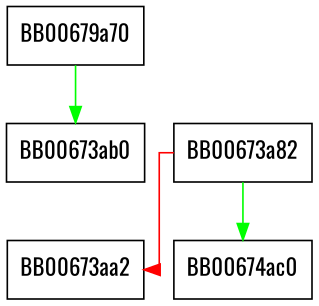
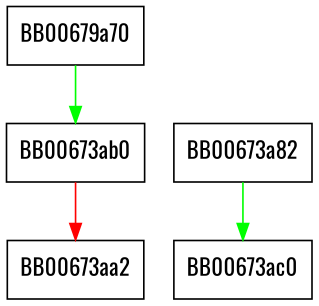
edge "BB00673a82" -> "BB00673aa2": now "BB00673ab0" -> "BB00673aa2"
node "BB00674ac0": label "BB00674ac0" -> "BB00673ac0"
